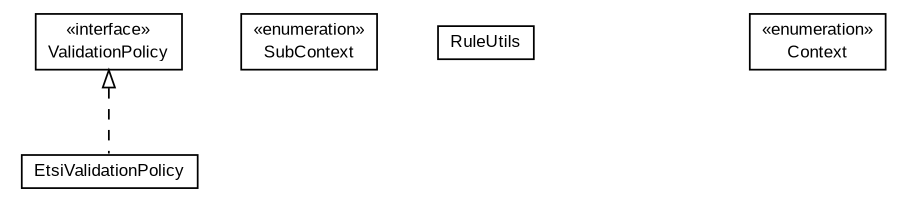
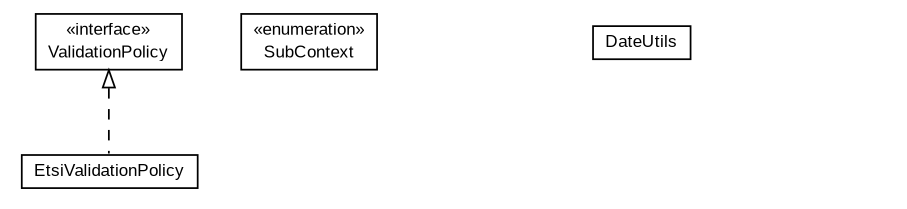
node "RuleUtils": removed
node "DateUtils": added
node "Context": removed
